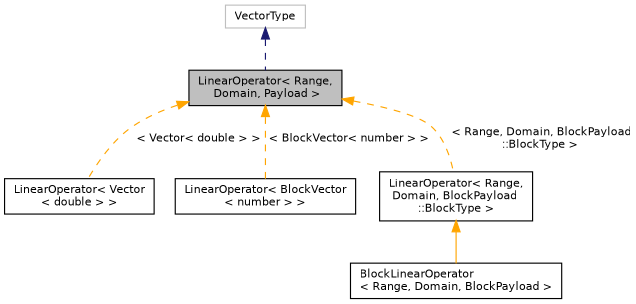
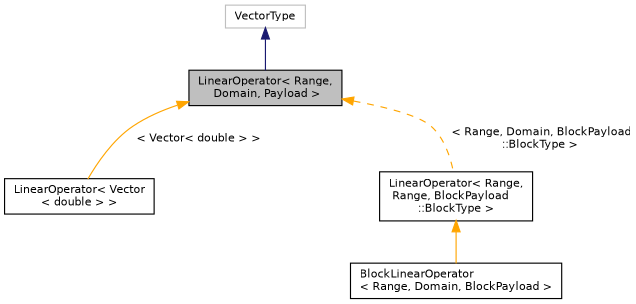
edge "LinearOperator< Range, Domain, Payload >" -> "VectorType": style dashed -> solid
edge "LinearOperator< Vector < double > >" -> "LinearOperator< Range, Domain, Payload >": style dashed -> solid
node "LinearOperator< BlockVector < number > >": removed
node "LinearOperator< Range, Domain, BlockPayload ::BlockType >": label "LinearOperator< Range, Domain, BlockPayload ::BlockType >" -> "LinearOperator< Range, Range, BlockPayload ::BlockType >"
